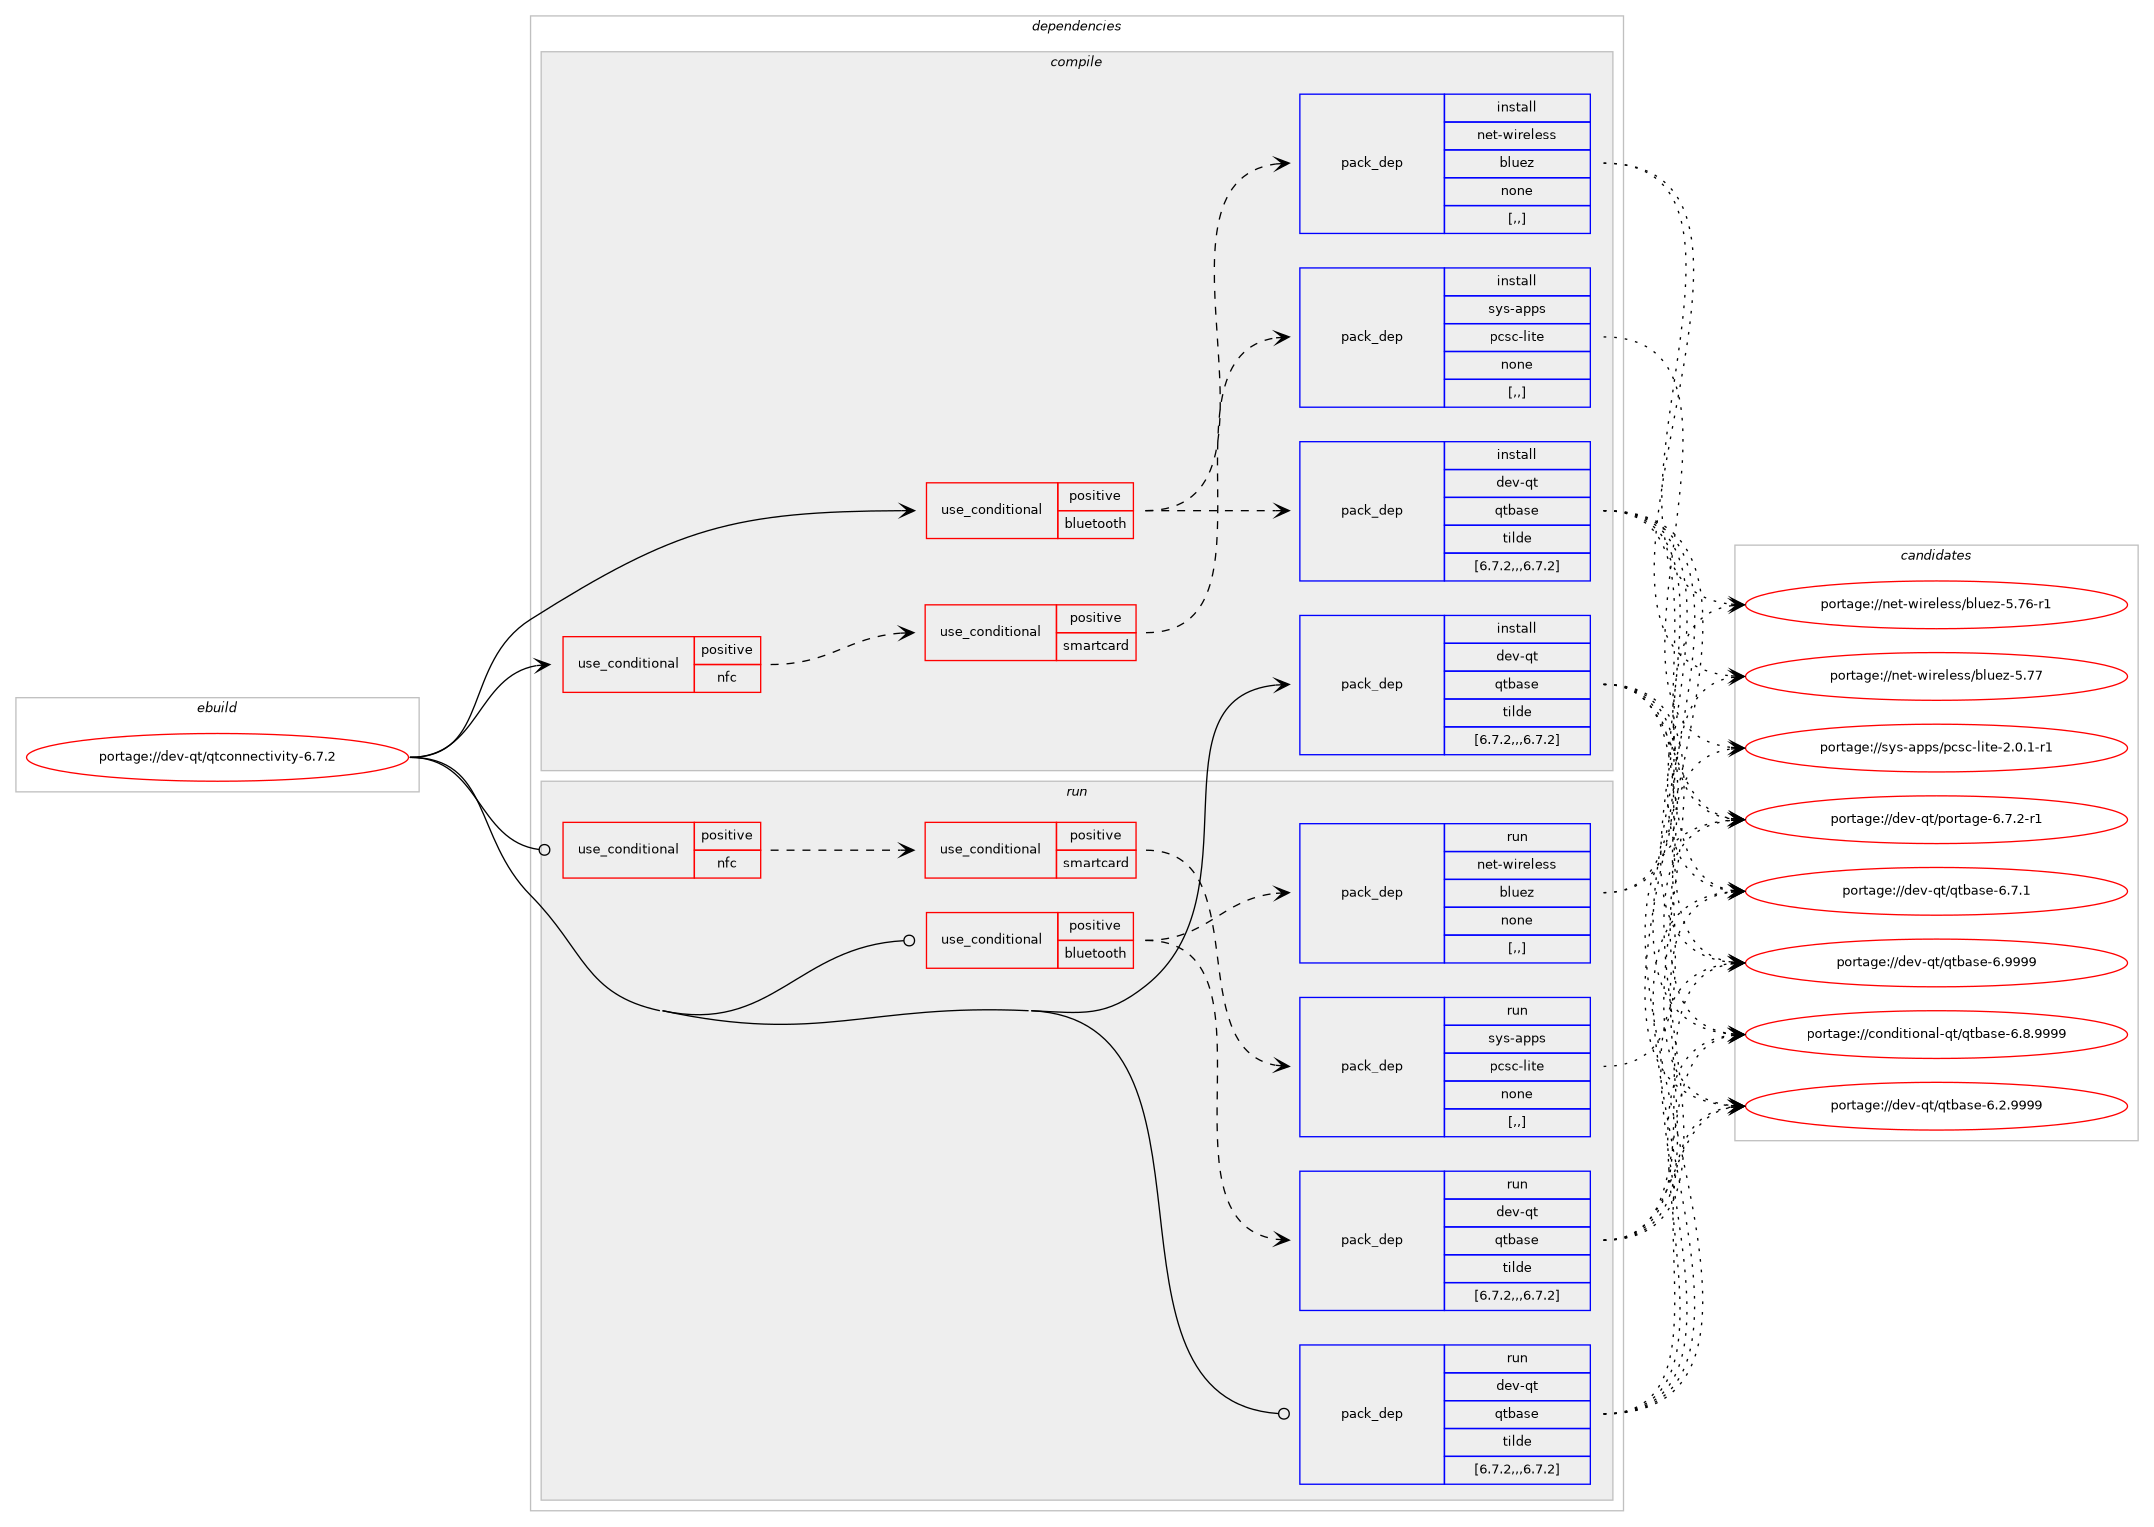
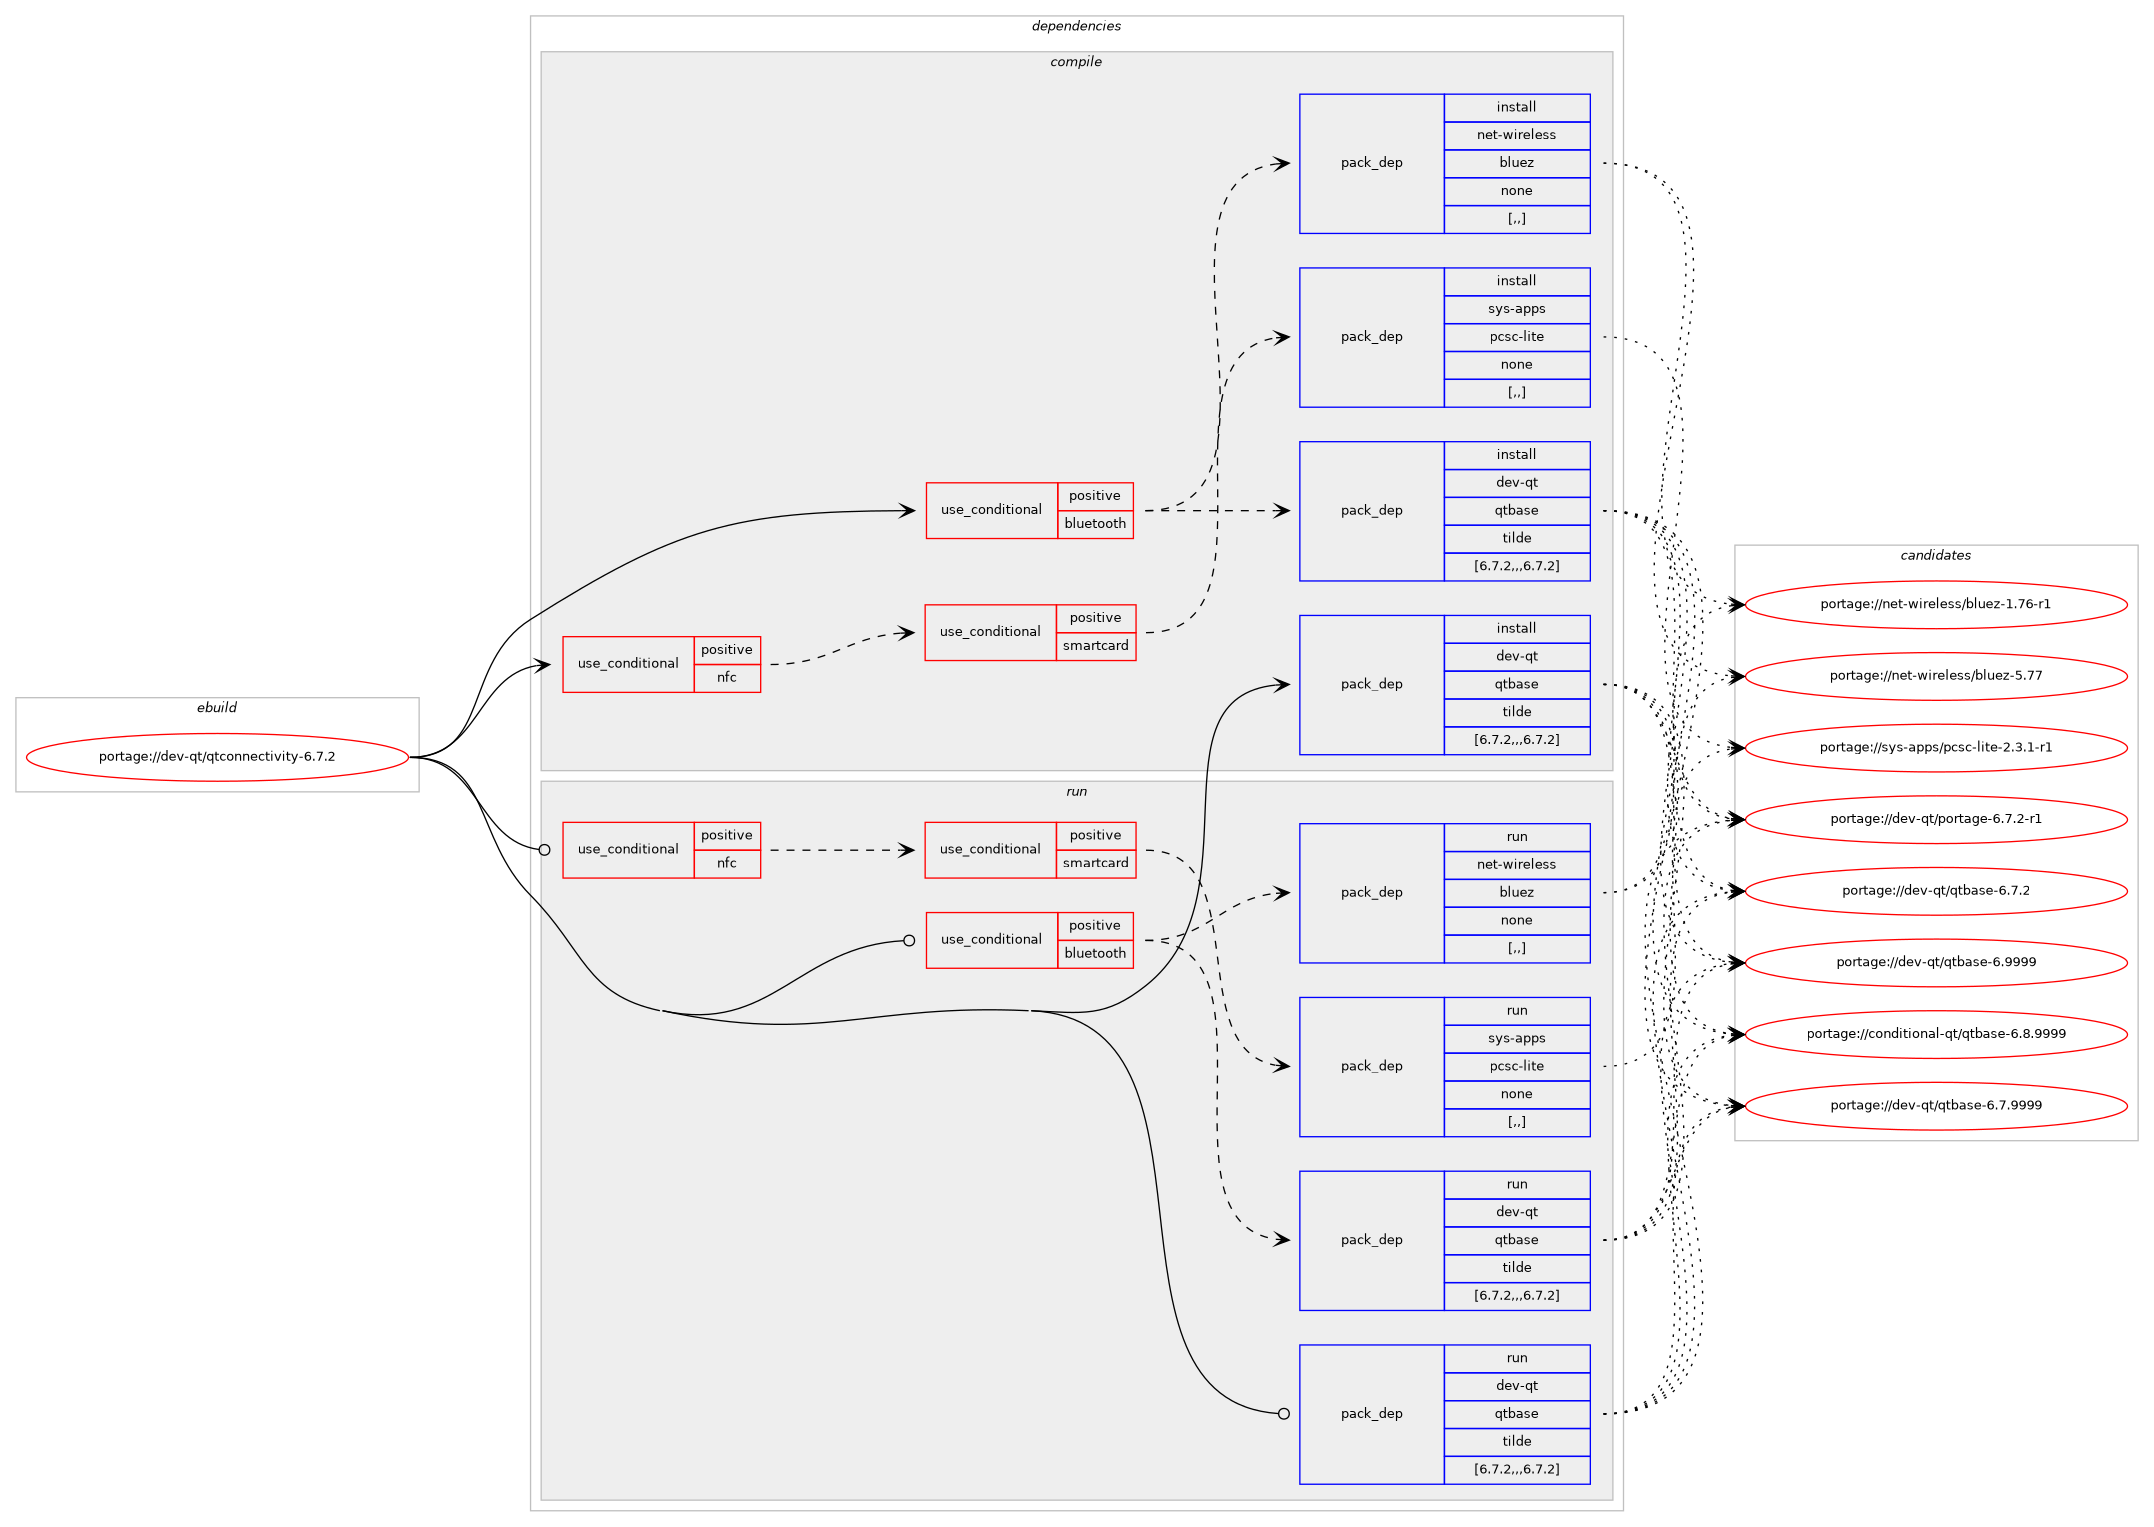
node "portage://net-wireless/bluez-5.76-r1": label "portage://net-wireless/bluez-5.76-r1" -> "portage://net-wireless/bluez-1.76-r1"
node "portage://sys-apps/pcsc-lite-2.0.1-r1": label "portage://sys-apps/pcsc-lite-2.0.1-r1" -> "portage://sys-apps/pcsc-lite-2.3.1-r1"
node "portage://dev-qt/qtbase-6.7.1": label "portage://dev-qt/qtbase-6.7.1" -> "portage://dev-qt/qtbase-6.7.2"
node "portage://dev-qt/qtbase-6.2.9999": label "portage://dev-qt/qtbase-6.2.9999" -> "portage://dev-qt/qtbase-6.7.9999"
